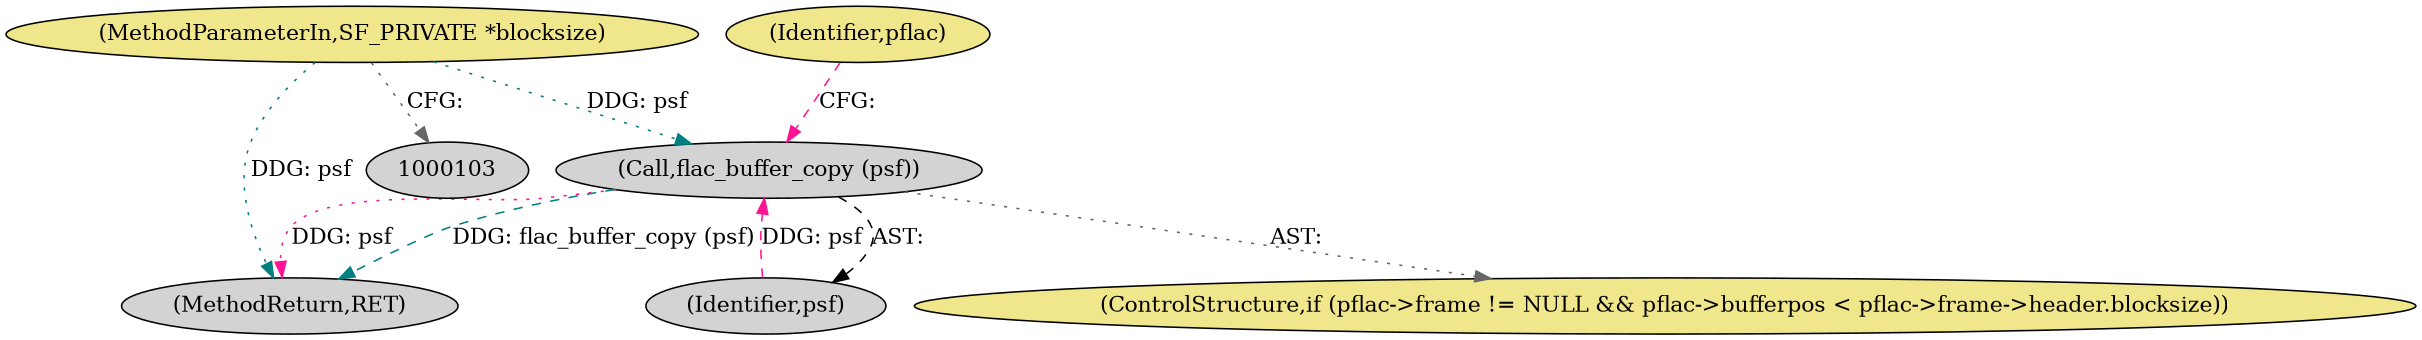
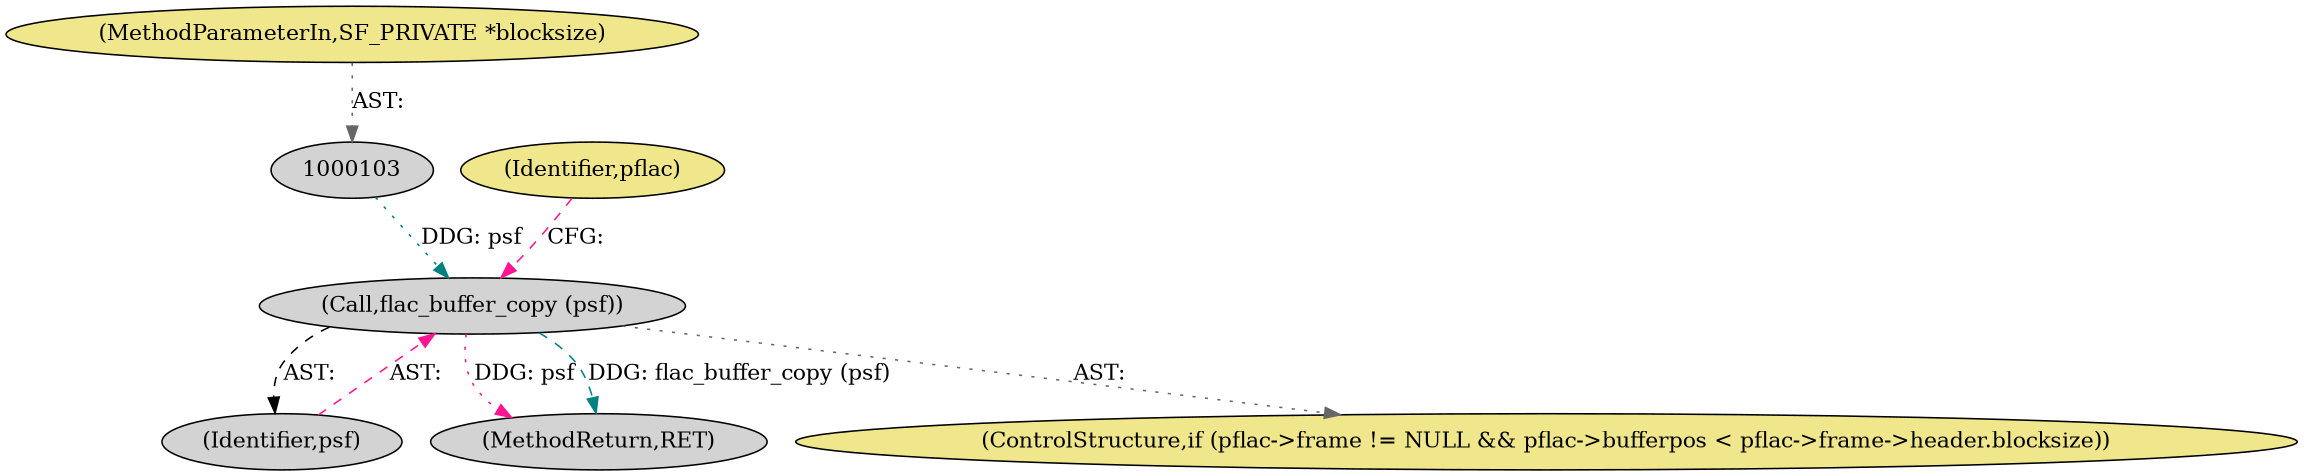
edge "(MethodParameterIn,SF_PRIVATE *blocksize)" -> "(Call,flac_buffer_copy (psf))": now "1000103" -> "(Call,flac_buffer_copy (psf))"
edge "(MethodParameterIn,SF_PRIVATE *blocksize)" -> "1000103": label "CFG: " -> "AST: "
edge "(MethodParameterIn,SF_PRIVATE *blocksize)" -> "(MethodReturn,RET)": removed, label "DDG: psf"
edge "(Identifier,psf)" -> "(Call,flac_buffer_copy (psf))": label "DDG: psf" -> "AST: "
